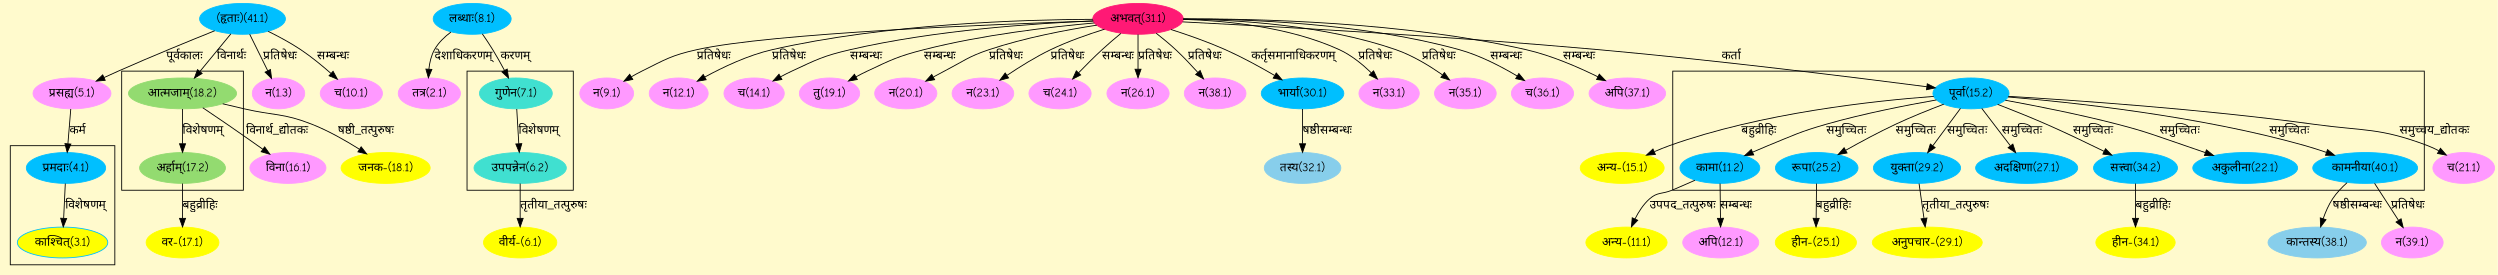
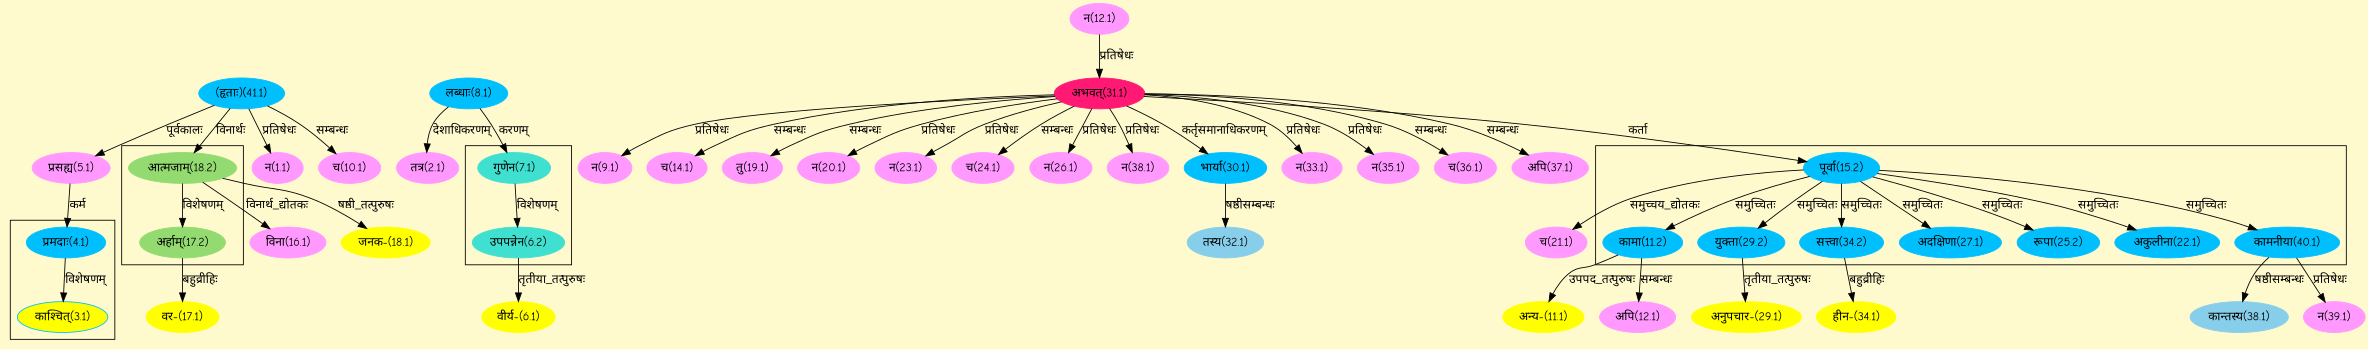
edge "अभवत्(31.1)" -> "न(12.1)": reversed
node "न(1.3)": label "न(1.3)" -> "न(1.1)"
node "अन्य-(15.1)": removed
node "हीन-(25.1)": removed
